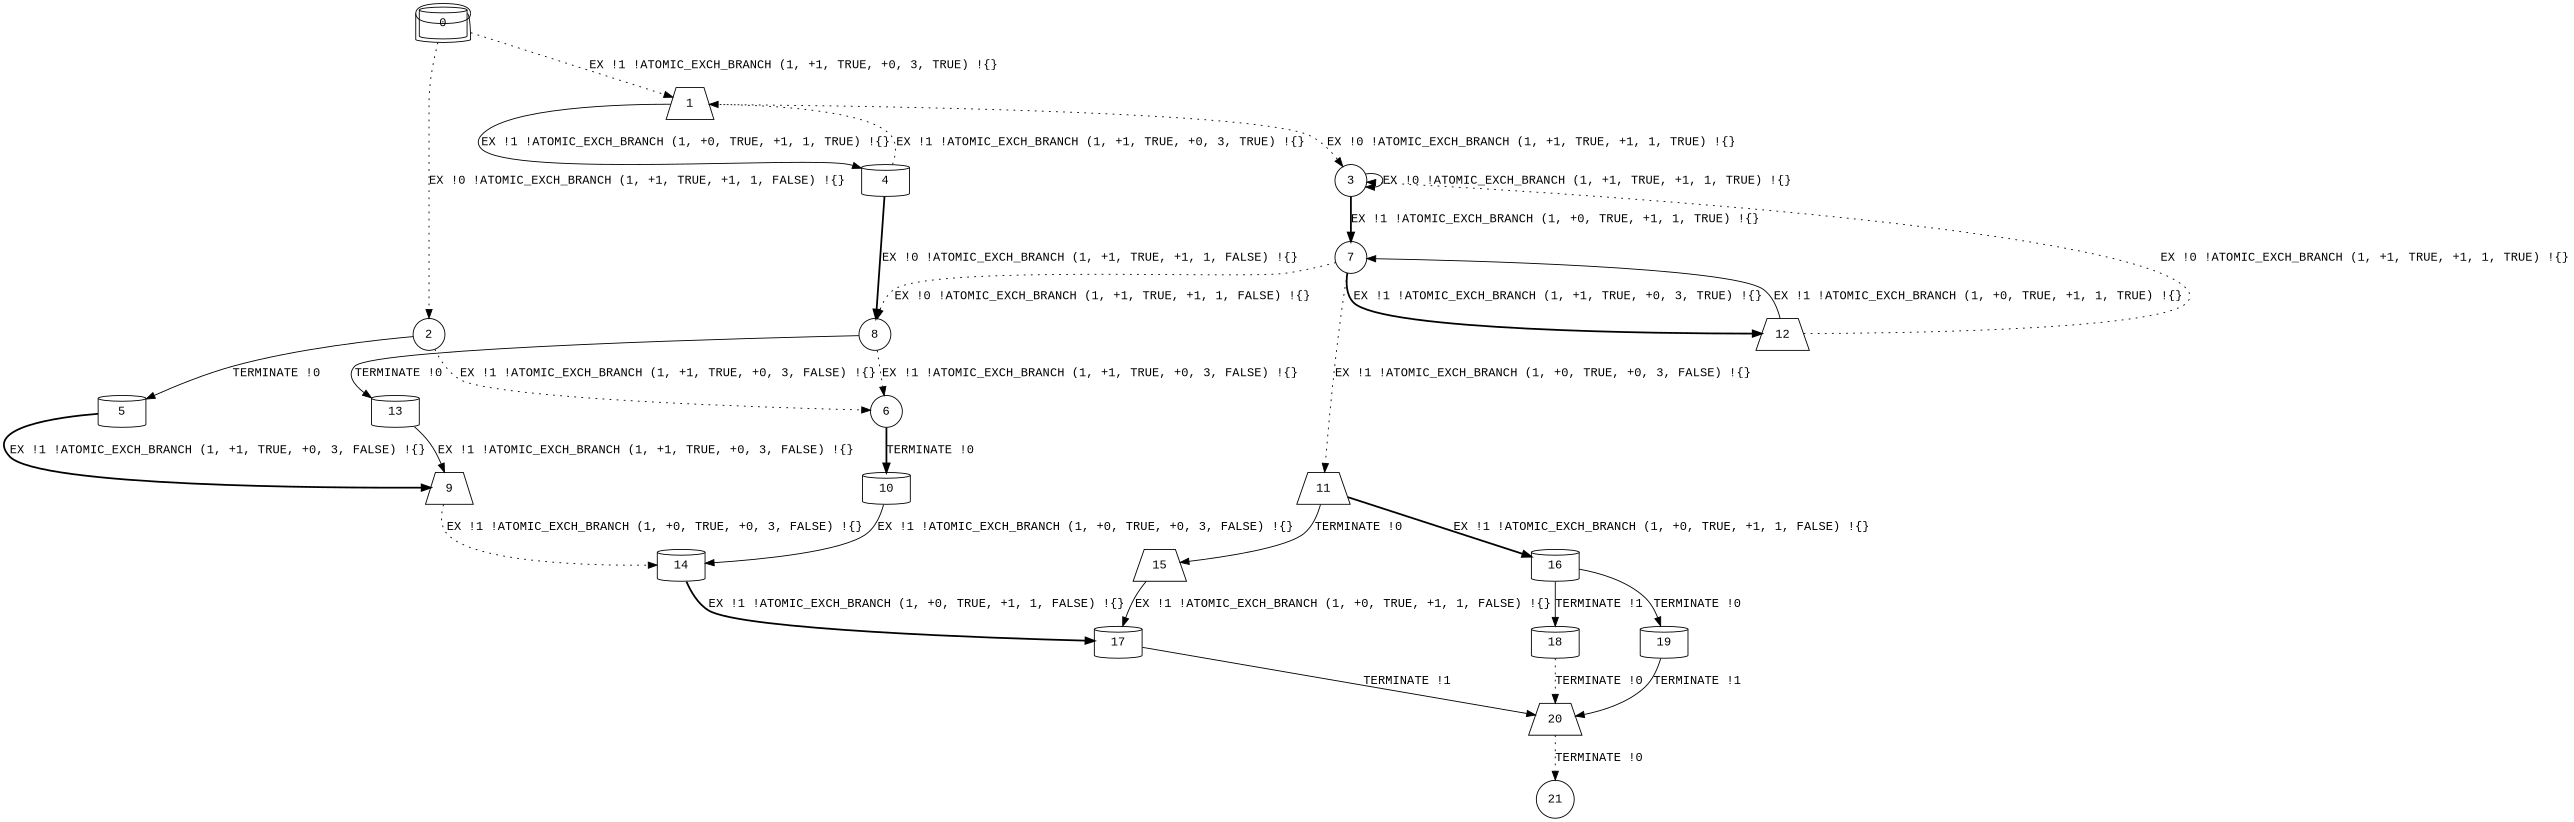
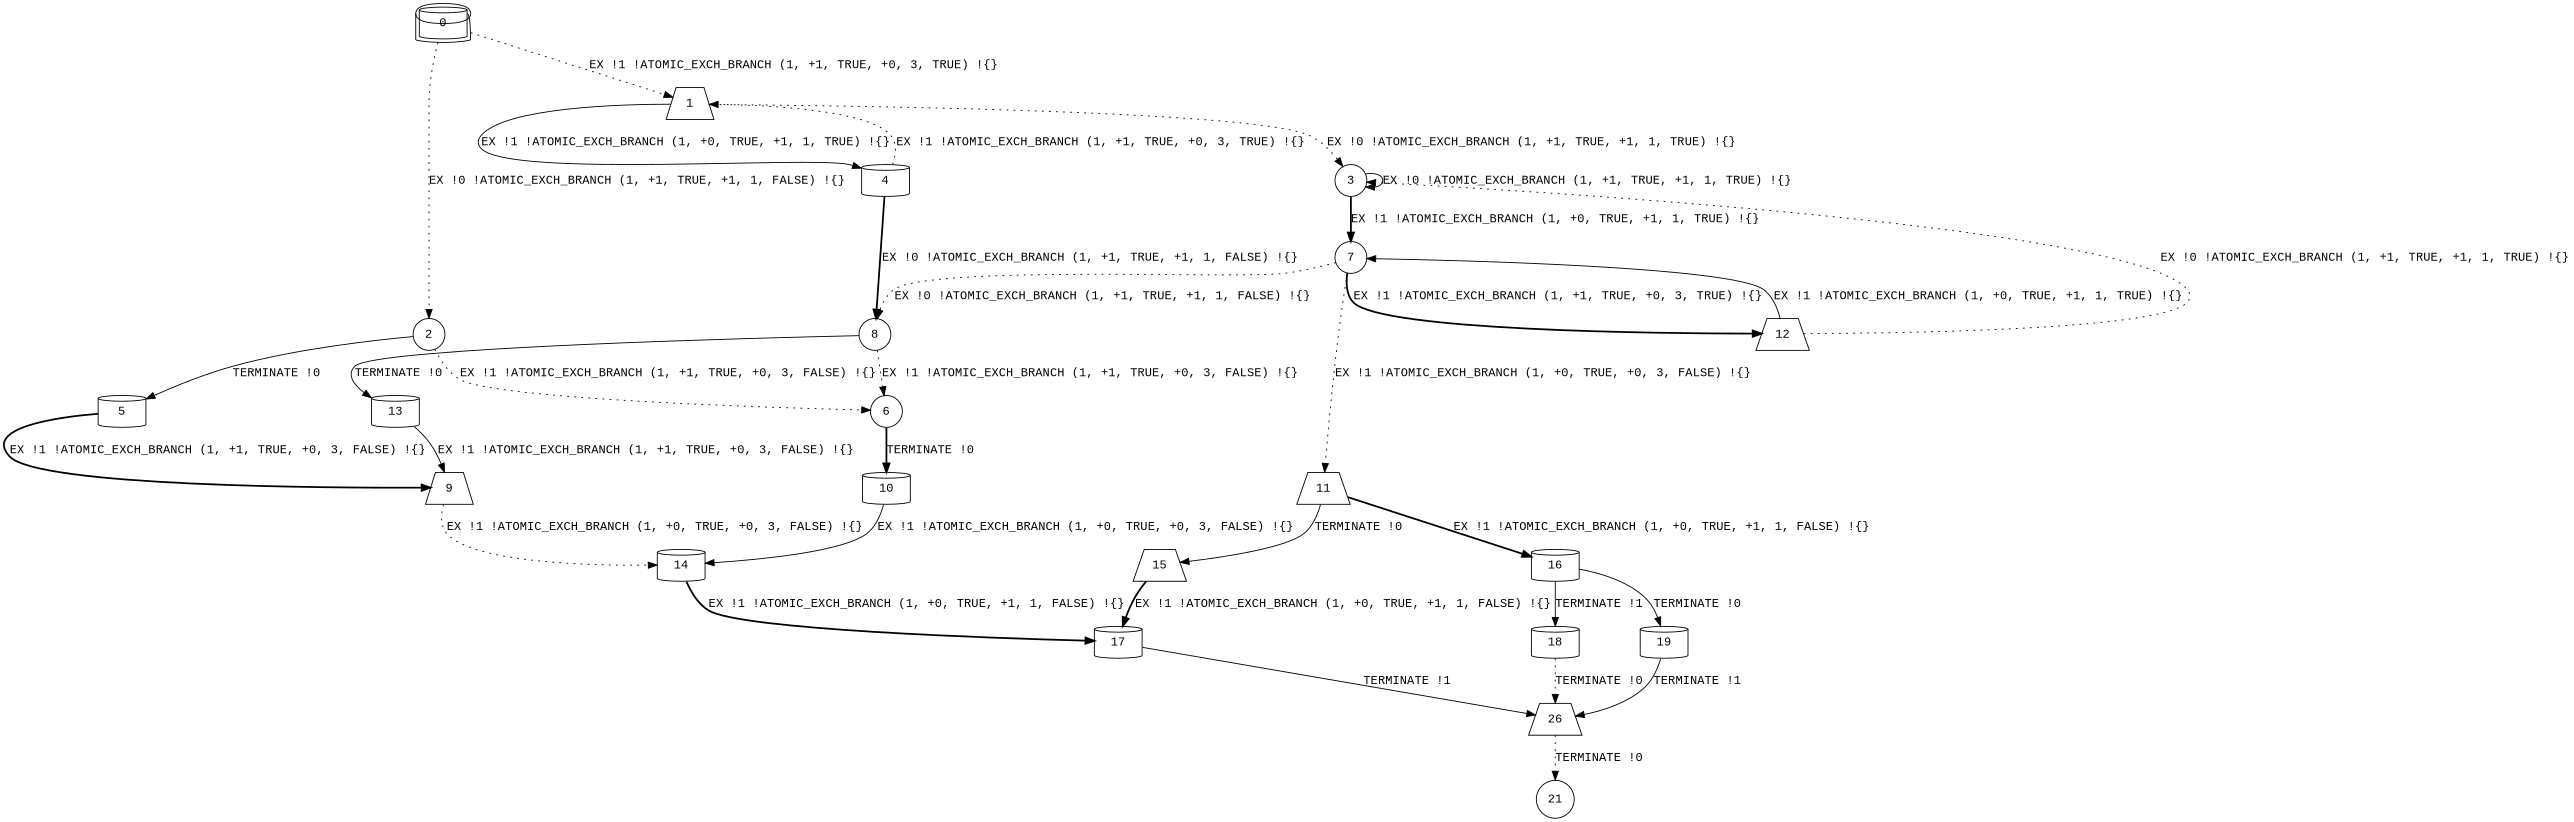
edge "15" -> "17": style solid -> bold
node "20": label "20" -> "26"
